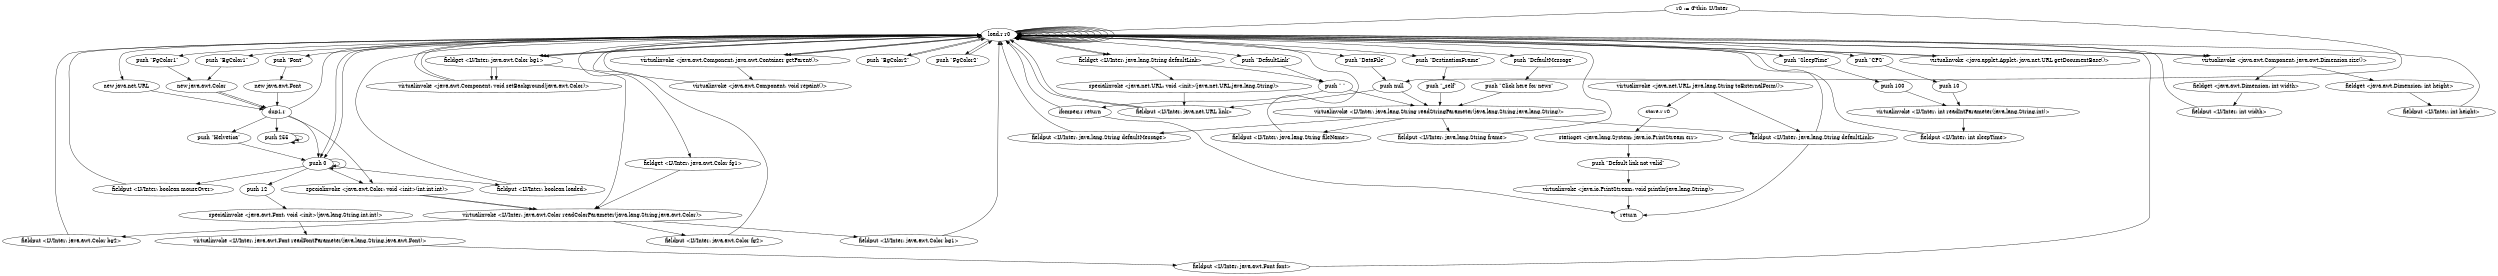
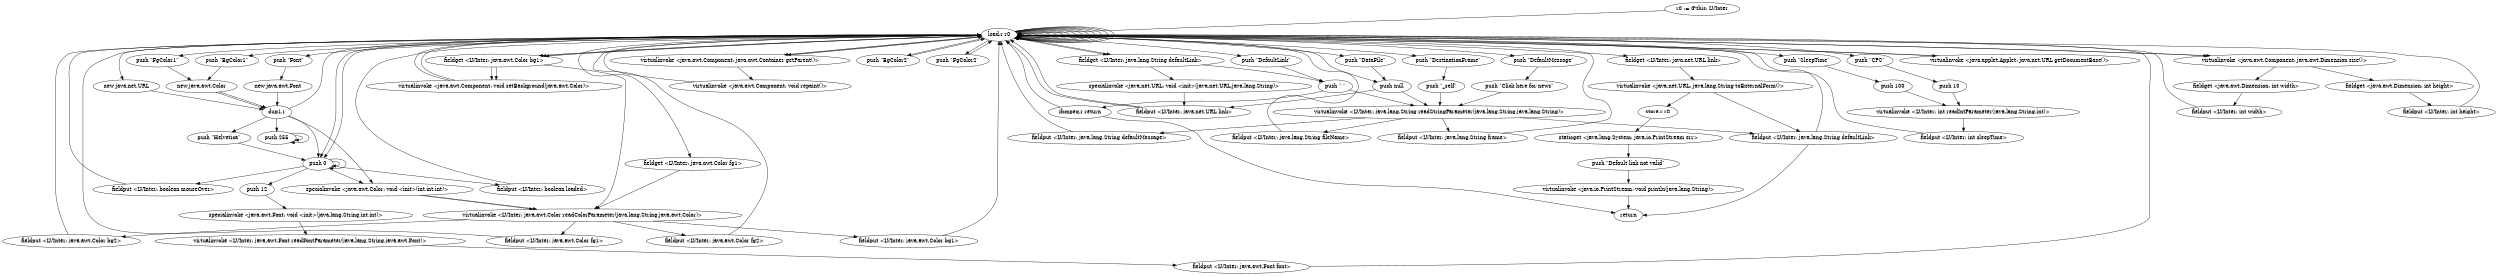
node "fieldget <LVInter: java.net.URL link>": added
edge "r0 := @this: LVInter" -> "push null": now "load.r r0" -> "push null"
node "fieldput <LVInter: java.awt.Color fg1>": added
